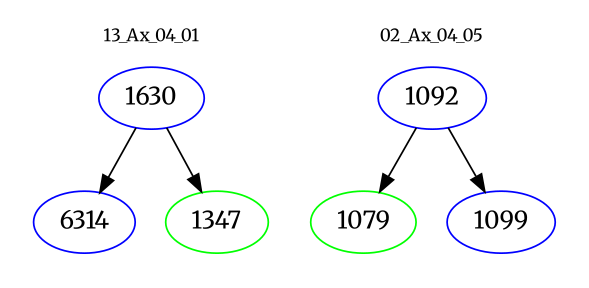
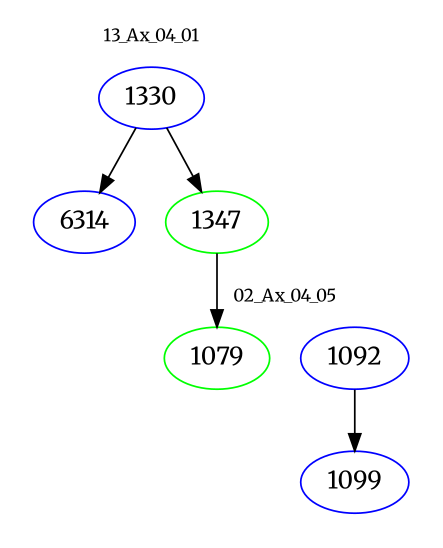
node "1630": label "1630" -> "1330"
edge "1092" -> "1079": now "1347" -> "1079"
